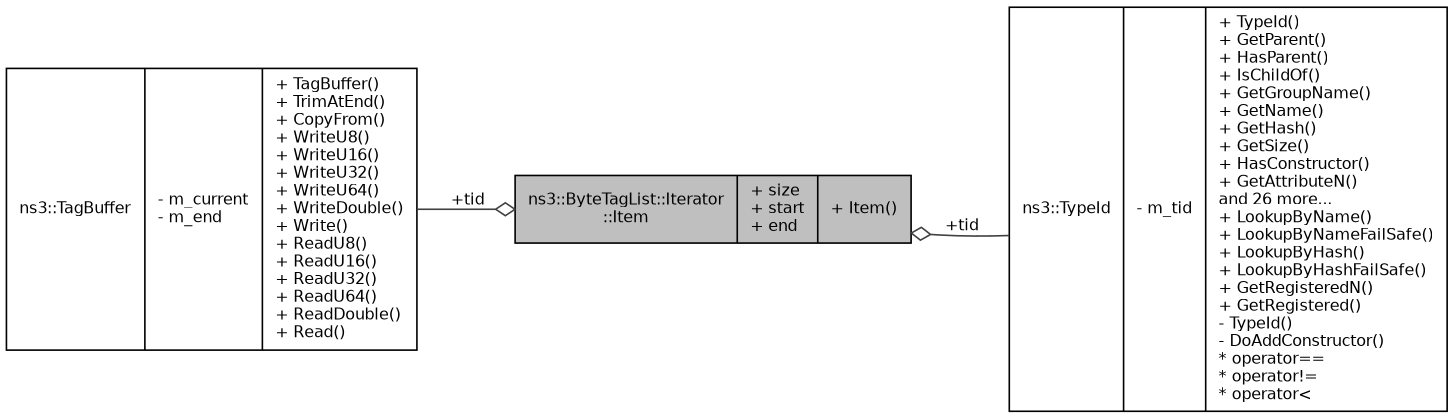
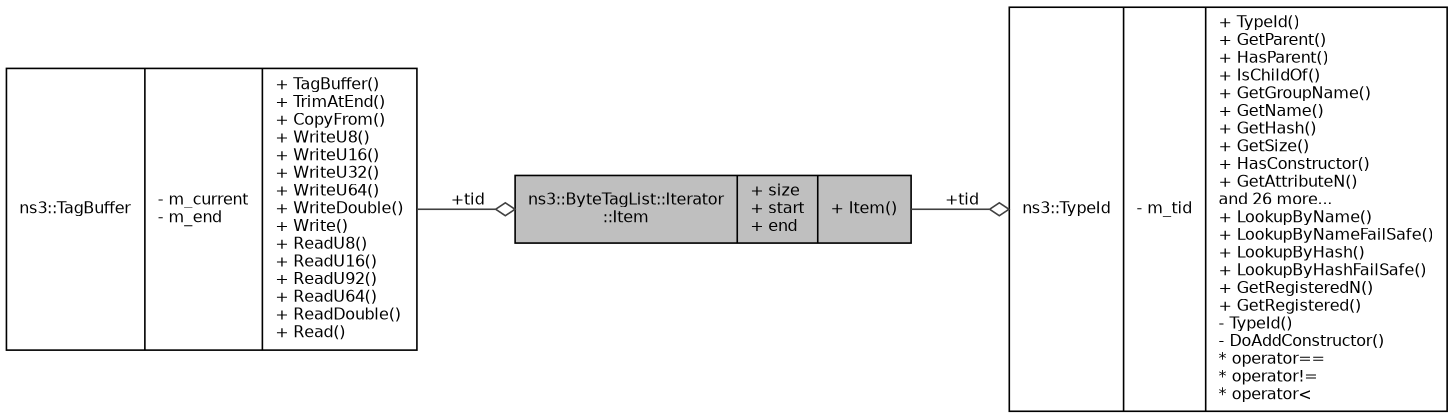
edge "ns3::TypeId" -> "ns3::ByteTagList::Iterator": reversed
node "ns3::TagBuffer": text "+ ReadU32()" -> "+ ReadU92()"
